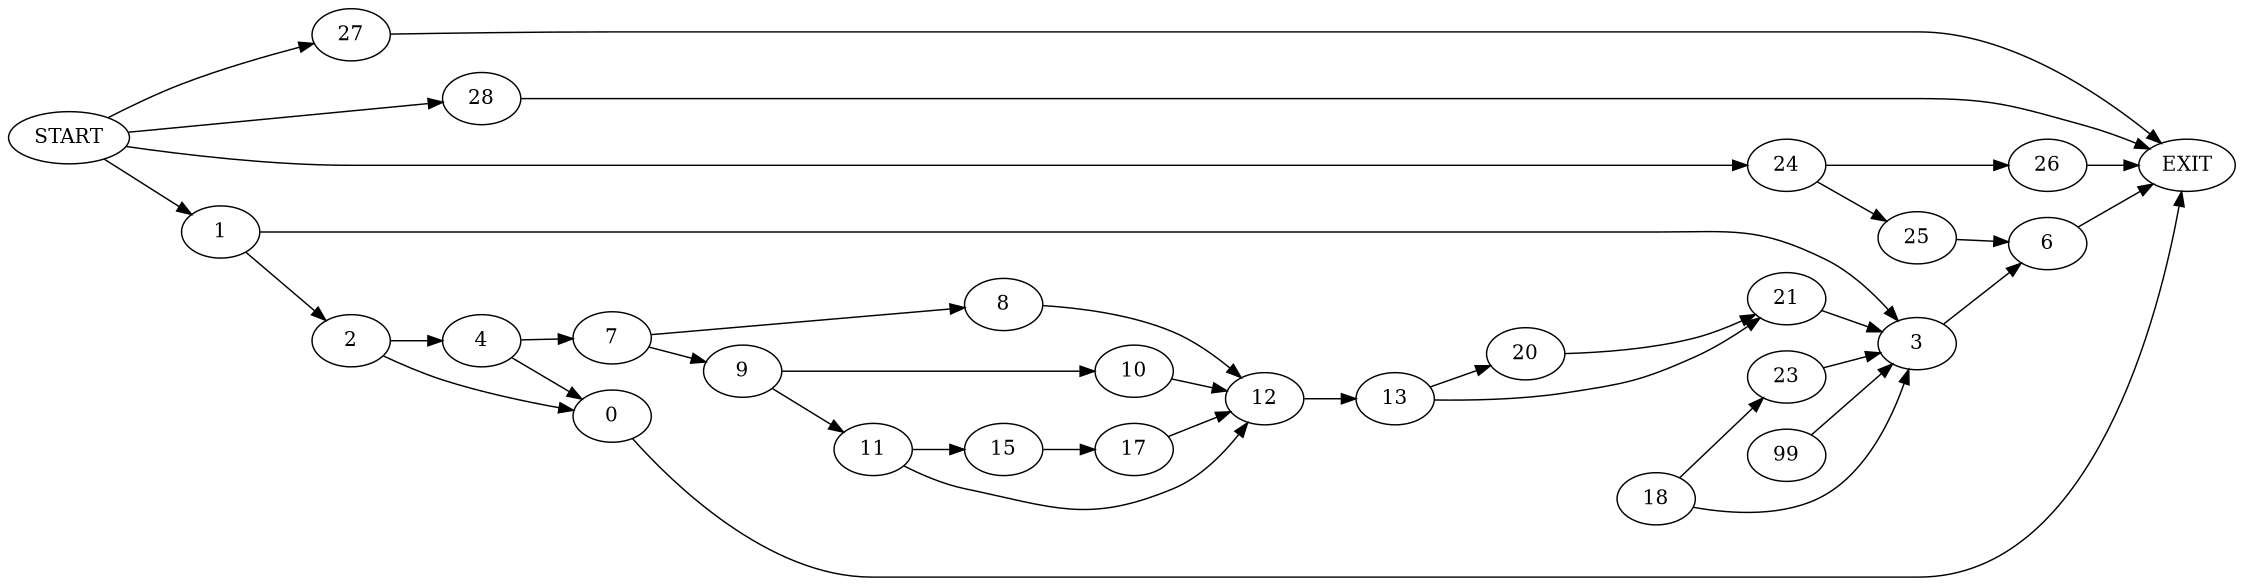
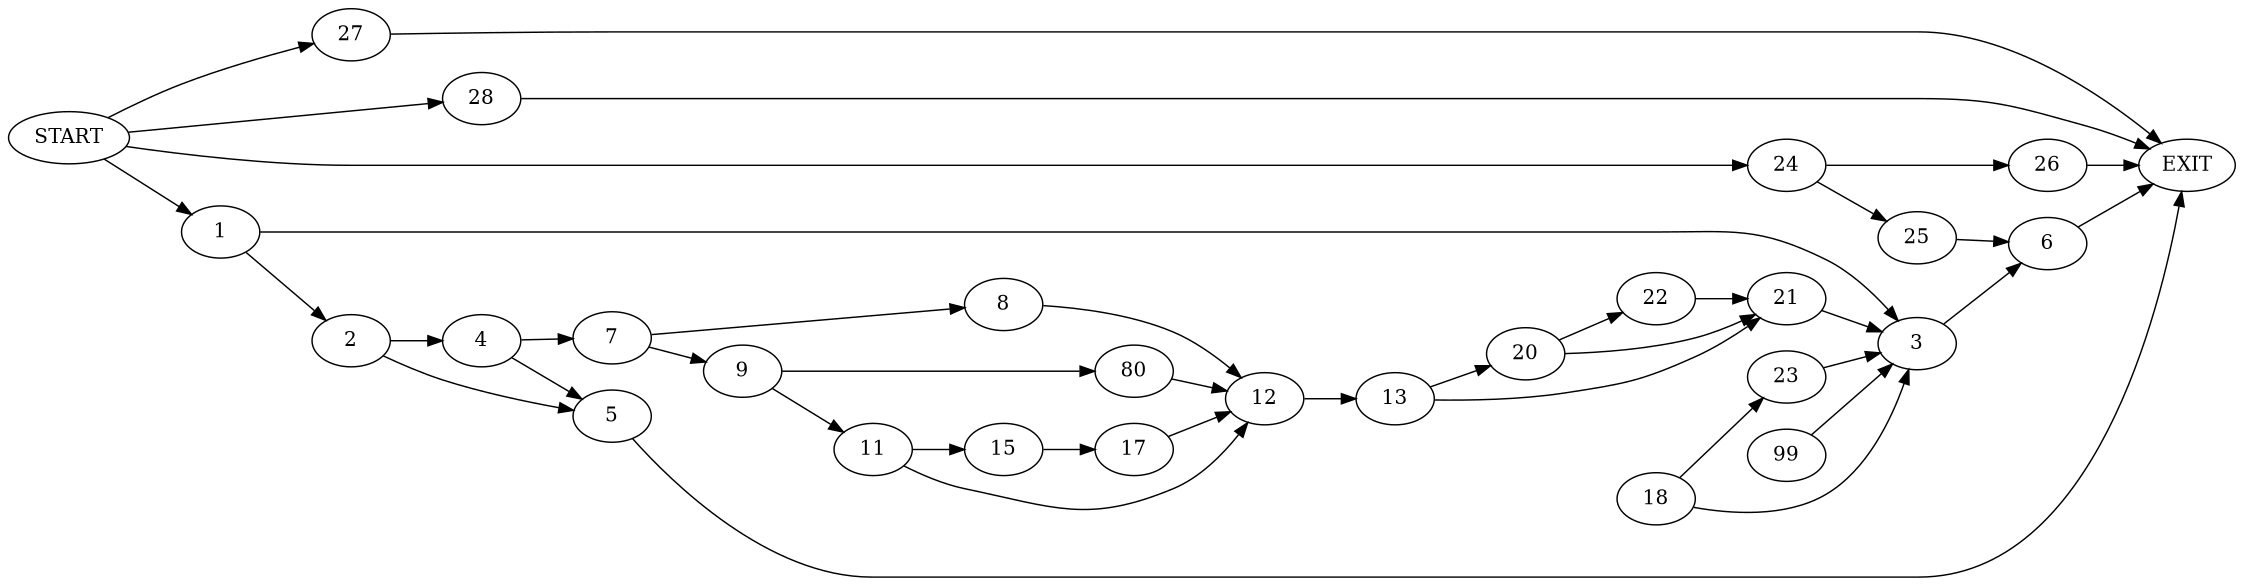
node "22": added
node "10": label "10" -> "80"
node "0": label "0" -> "5"
